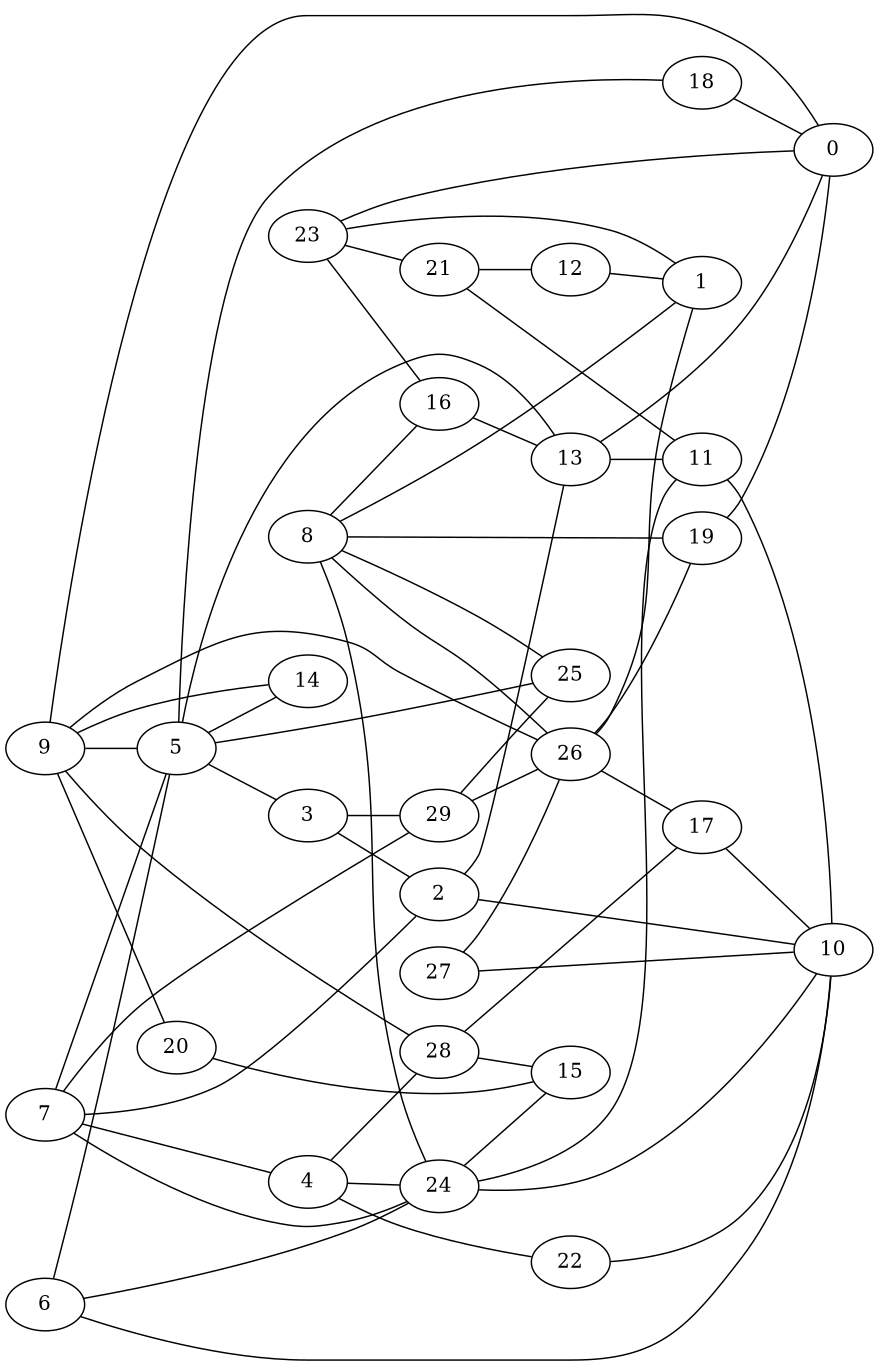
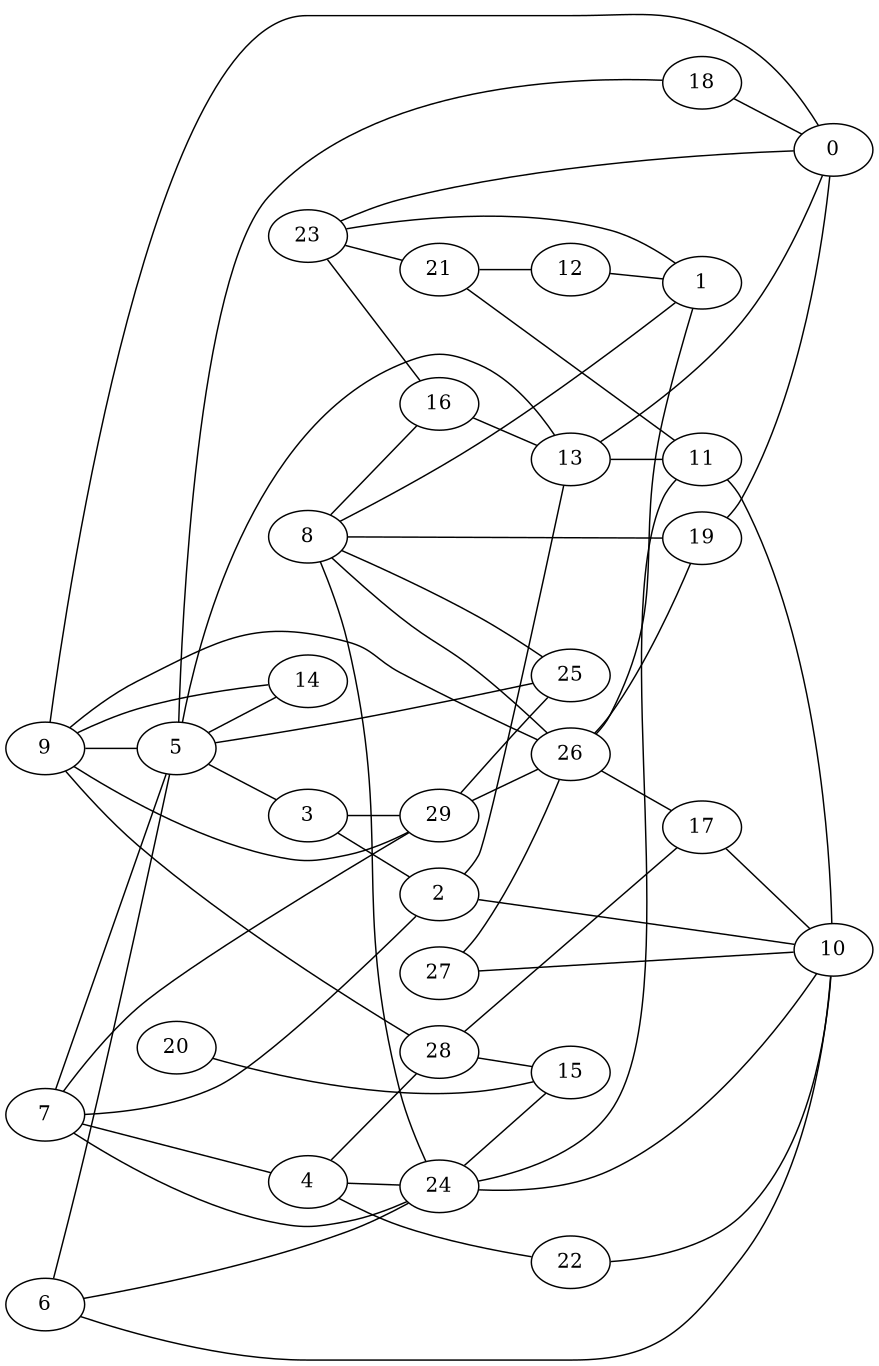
edge "9" -- "20": now "9" -- "29"
